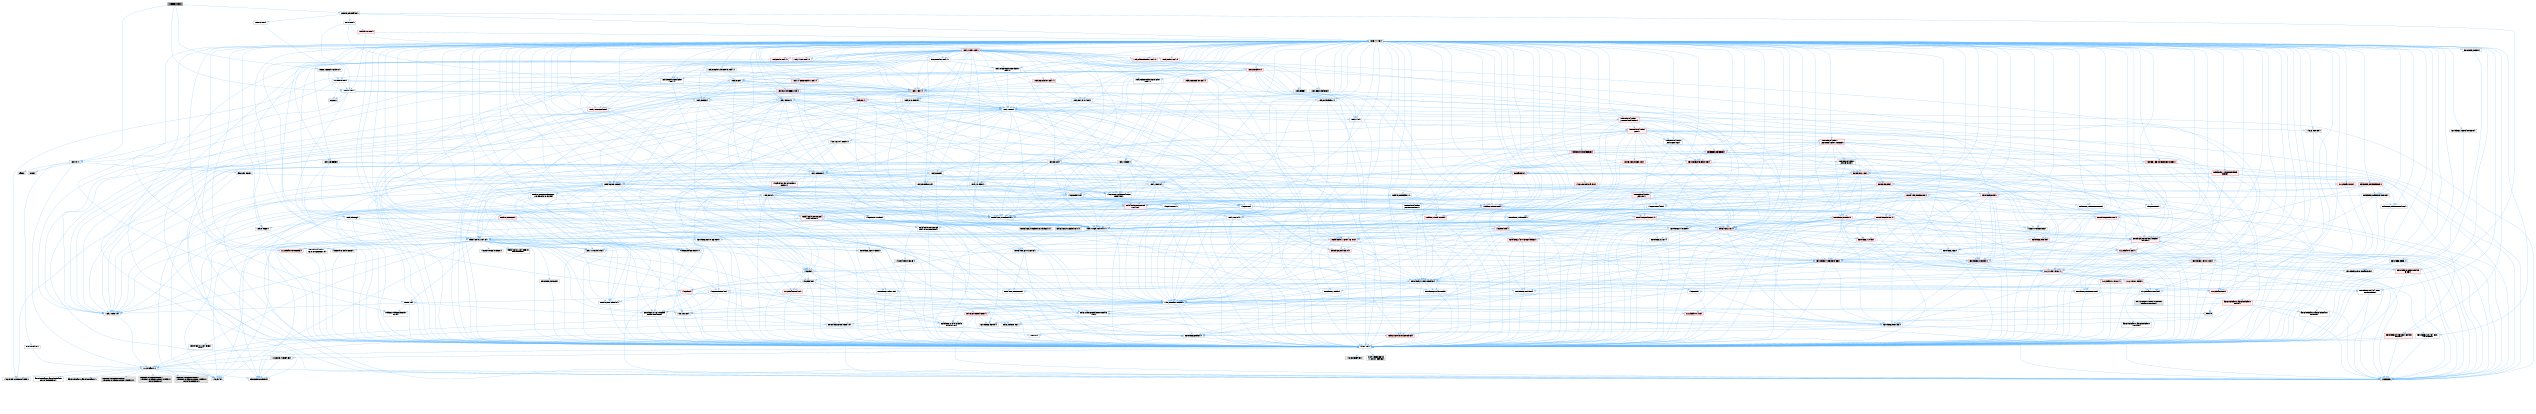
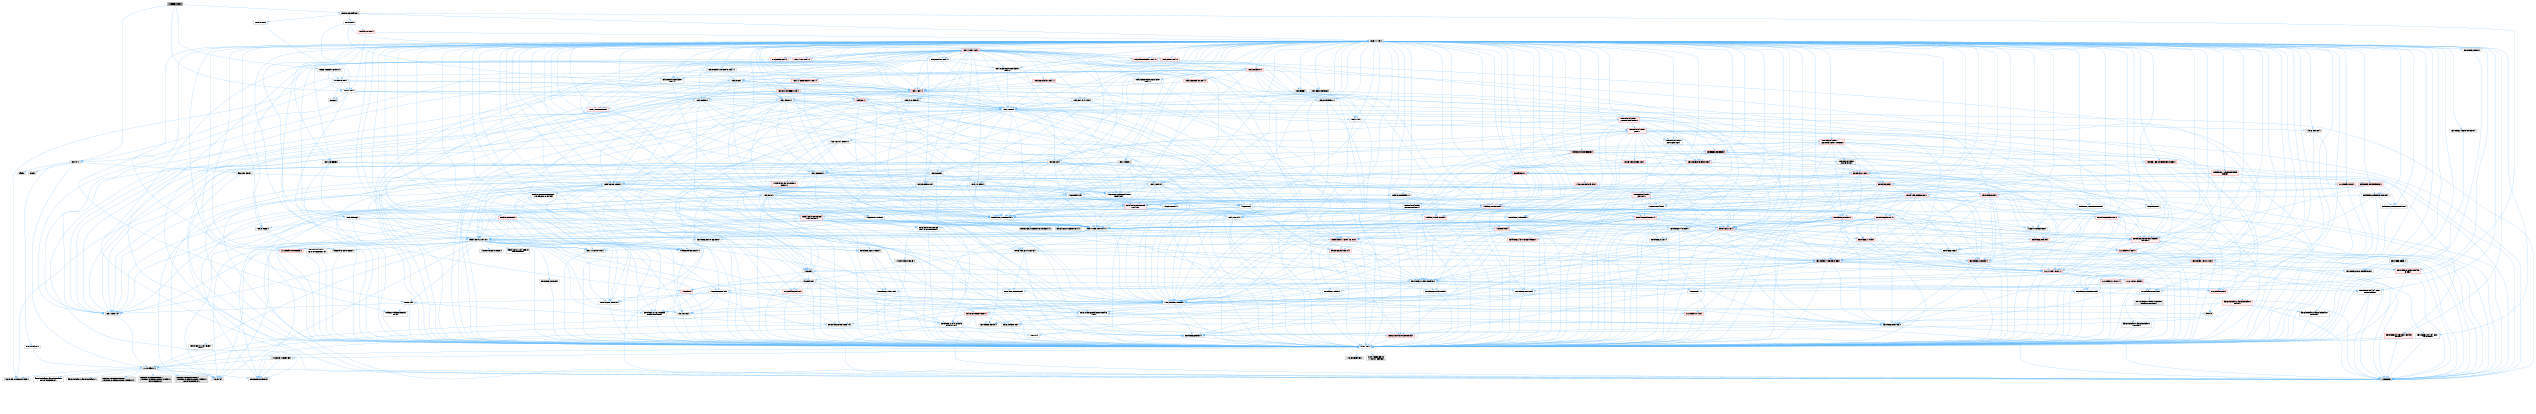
node "Math/ScaleMatrix.h": label "Math/ScaleMatrix.h" -> "Fwd/ScaleMatrix.h"
